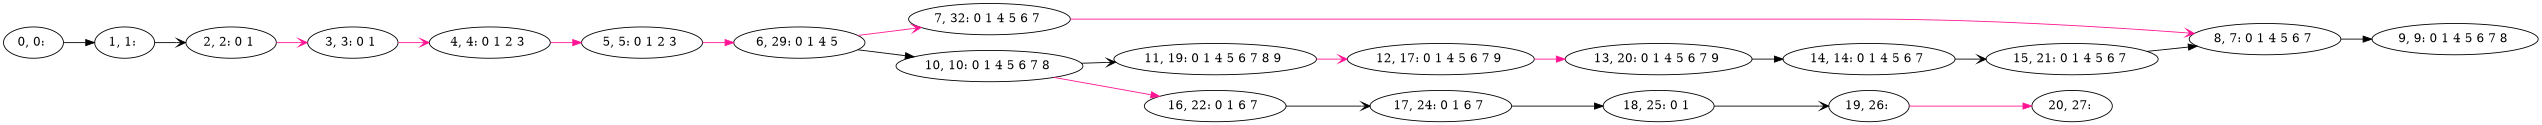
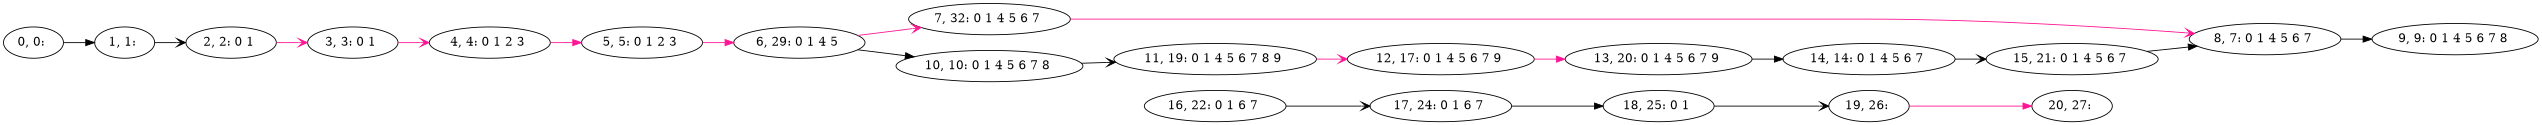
edge "10, 10: 0 1 4 5 6 7 8" -> "16, 22: 0 1 6 7": removed
